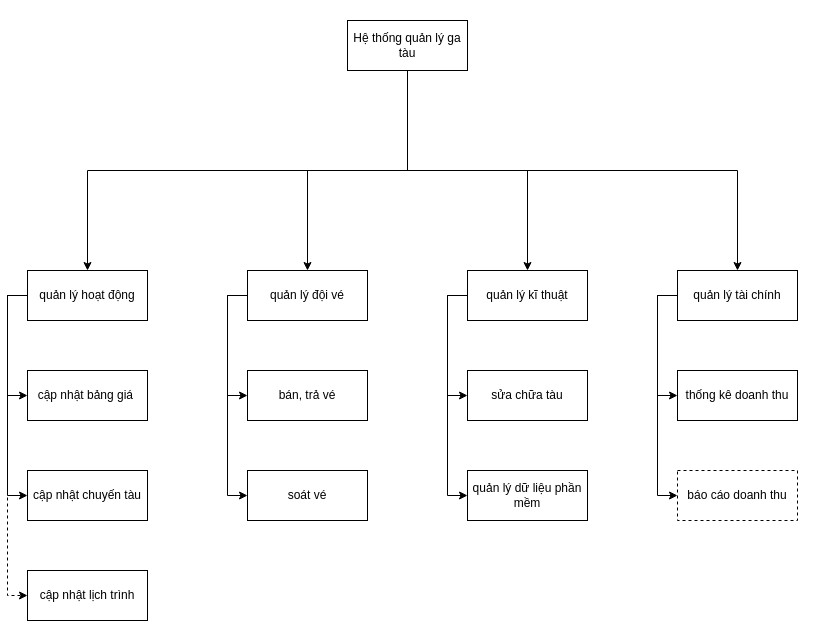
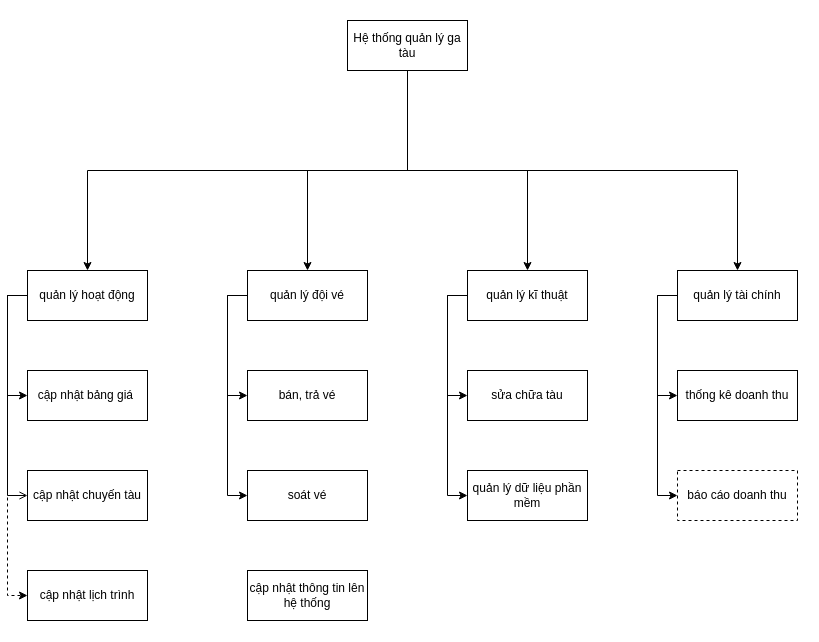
edge "quản lý hoạt động" -> "cập nhật chuyến tàu": arrowhead classic -> open
node "cập nhật thông tin lên hệ thống": added
